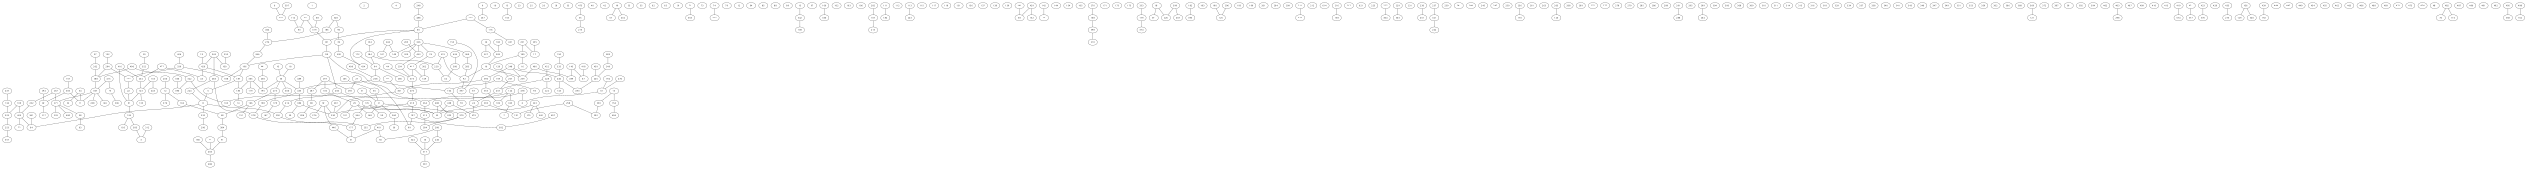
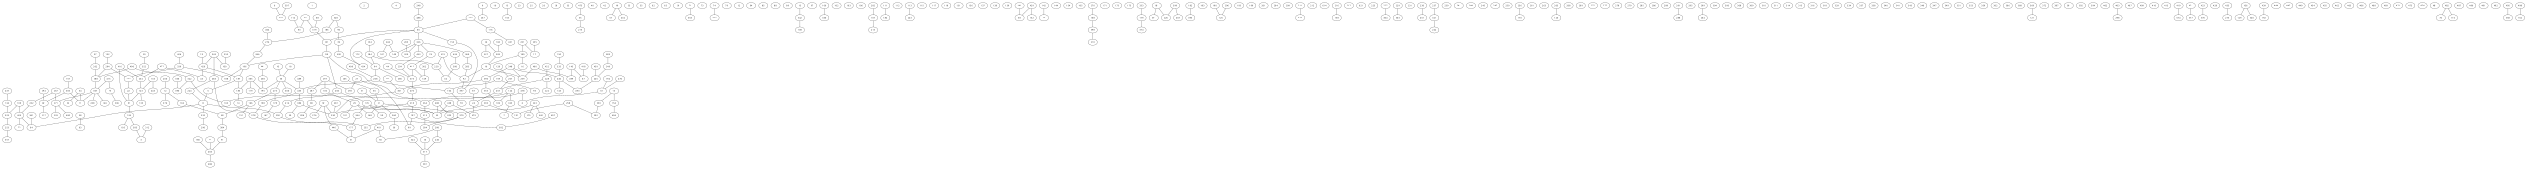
edge "66" -- "153": added
edge "205" -- "453": now "205" -- "320"
edge "271" -- "38": removed
